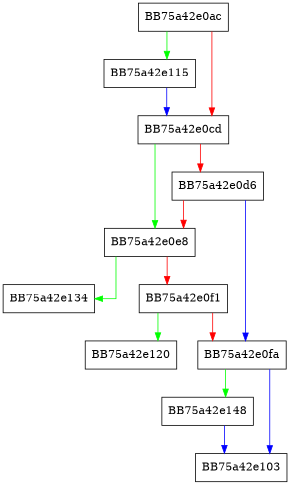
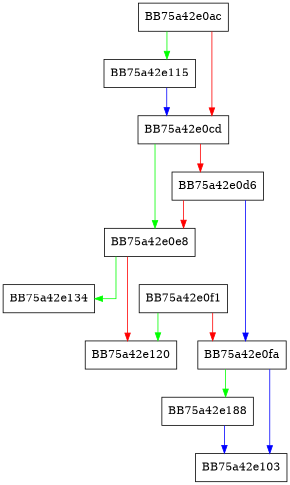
edge "BB75a42e0e8" -> "BB75a42e0f1": now "BB75a42e0e8" -> "BB75a42e120"
node "BB75a42e148": label "BB75a42e148" -> "BB75a42e188"
